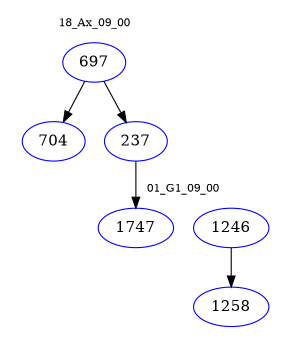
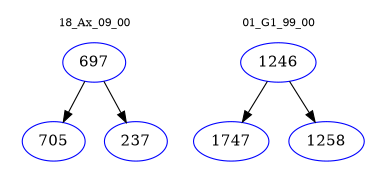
node "704": label "704" -> "705"
edge "237" -> "1747": now "1246" -> "1747"
cluster "01_G1_09_00": label "01_G1_09_00" -> "01_G1_99_00"
